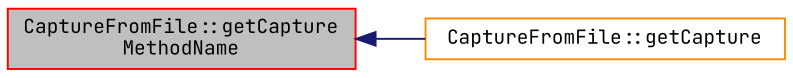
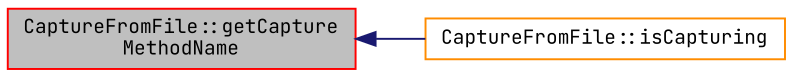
node "CaptureFromFile::getCapture": label "CaptureFromFile::getCapture" -> "CaptureFromFile::isCapturing"
